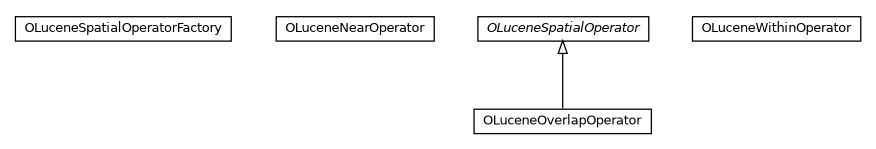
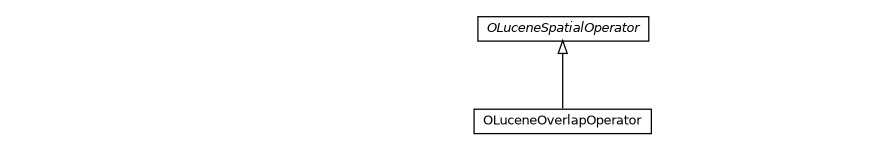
node "OLuceneSpatialOperatorFactory": removed
node "OLuceneNearOperator": removed
node "OLuceneWithinOperator": removed
